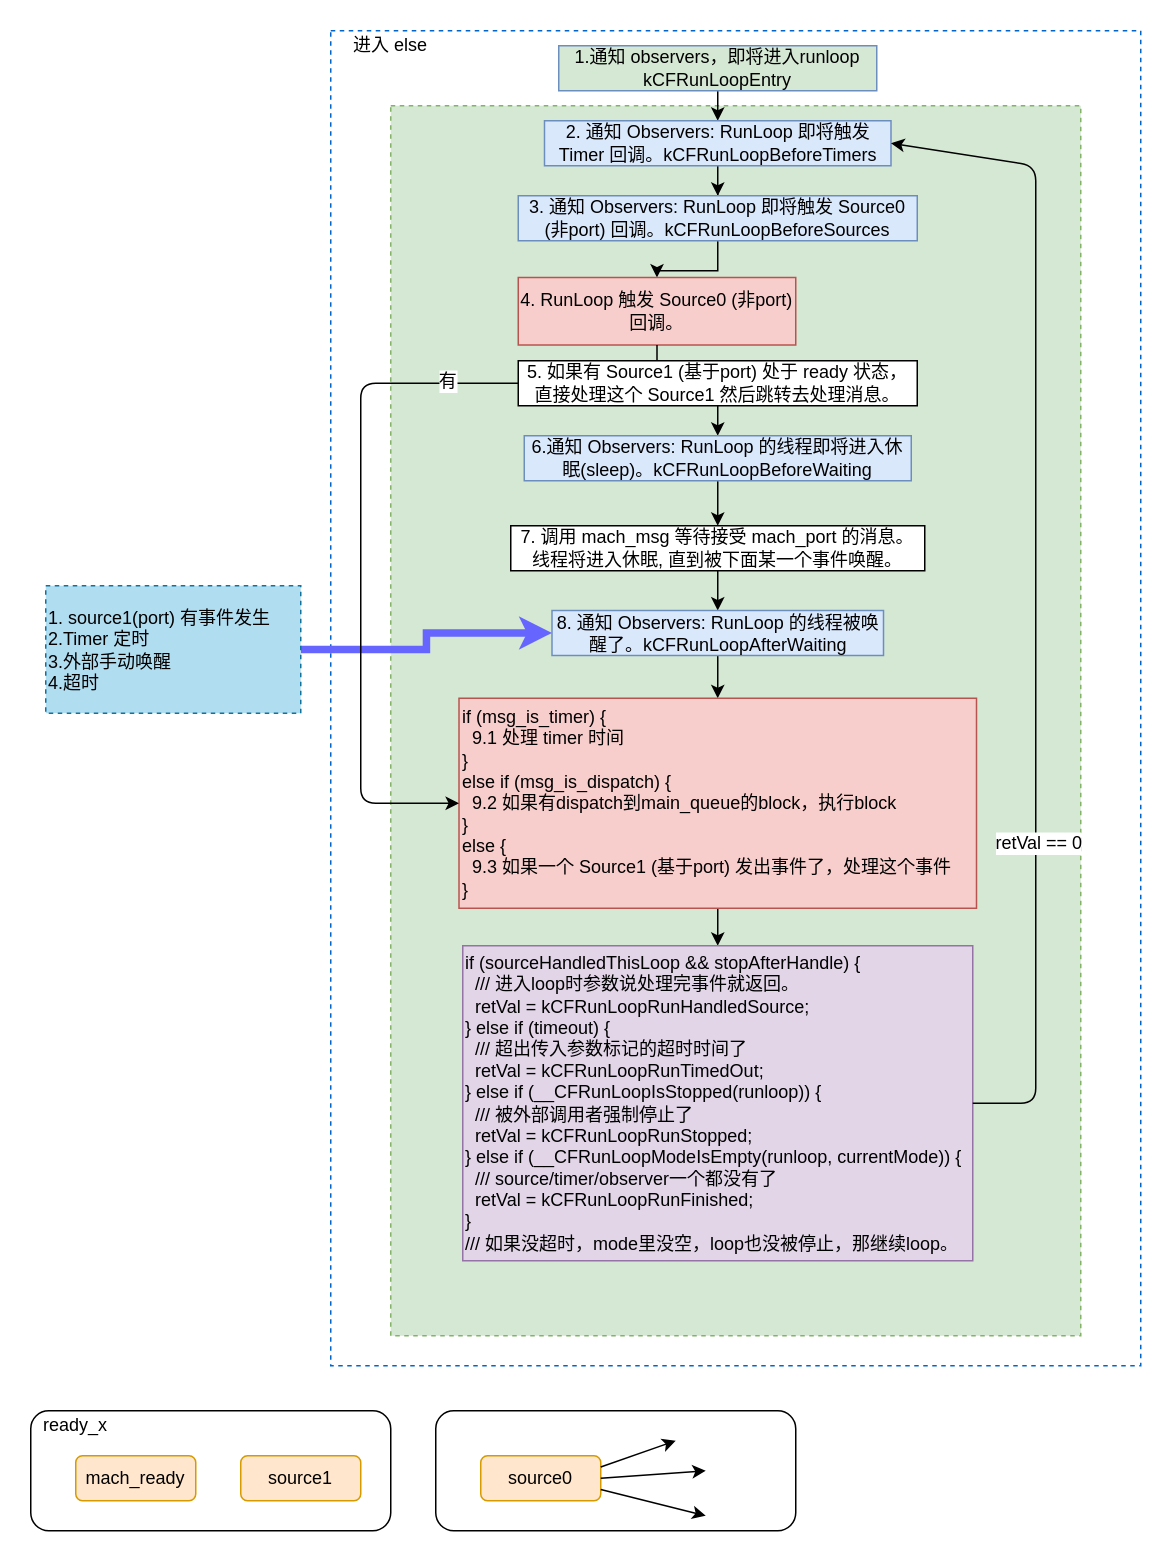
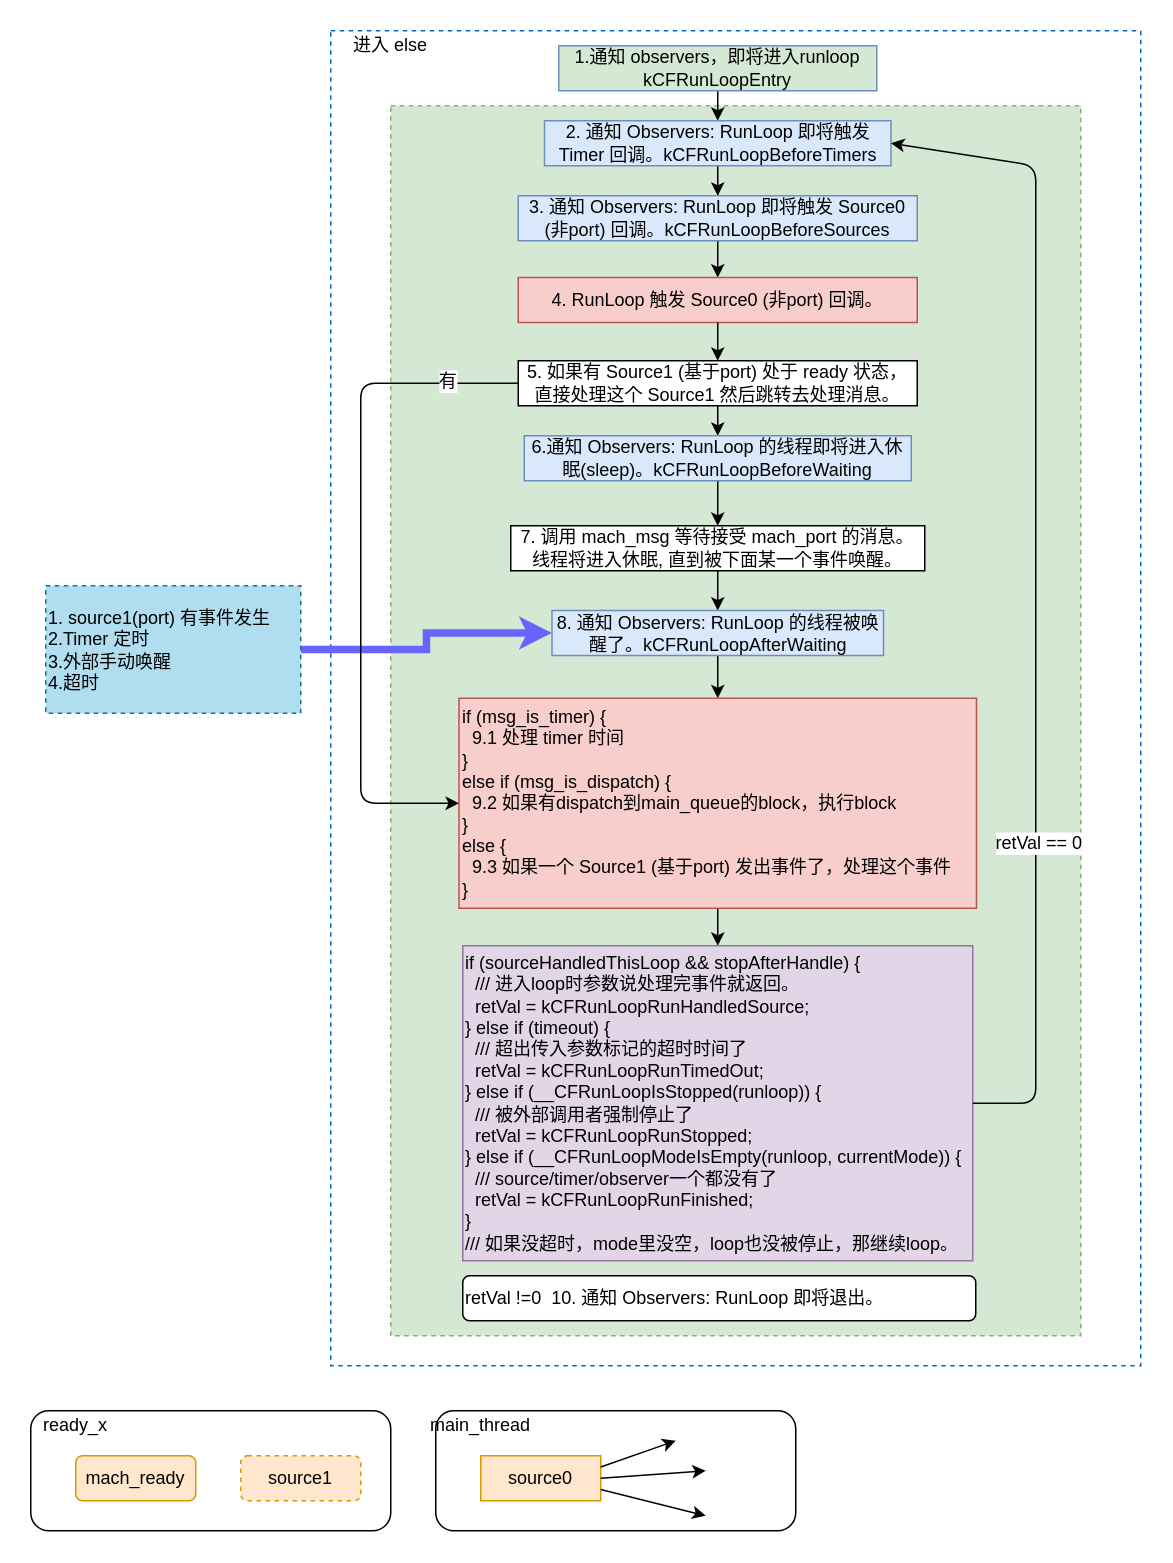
node "4. RunLoop 触发 Source0 (非port) 回调。": size 278x68 -> 399x45
node "retVal !=0 10. 通知 Observers: RunLoop 即将退出。": added
node "main_thread": added
node "source1": style solid -> dashed
node "source0": shape rounded rectangle -> rectangle
